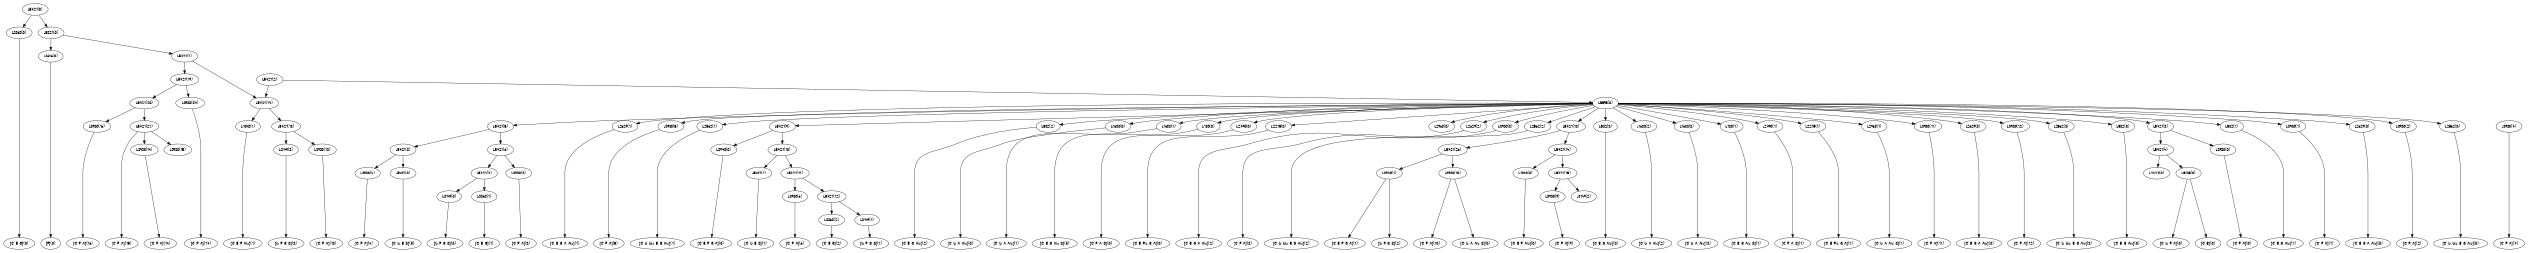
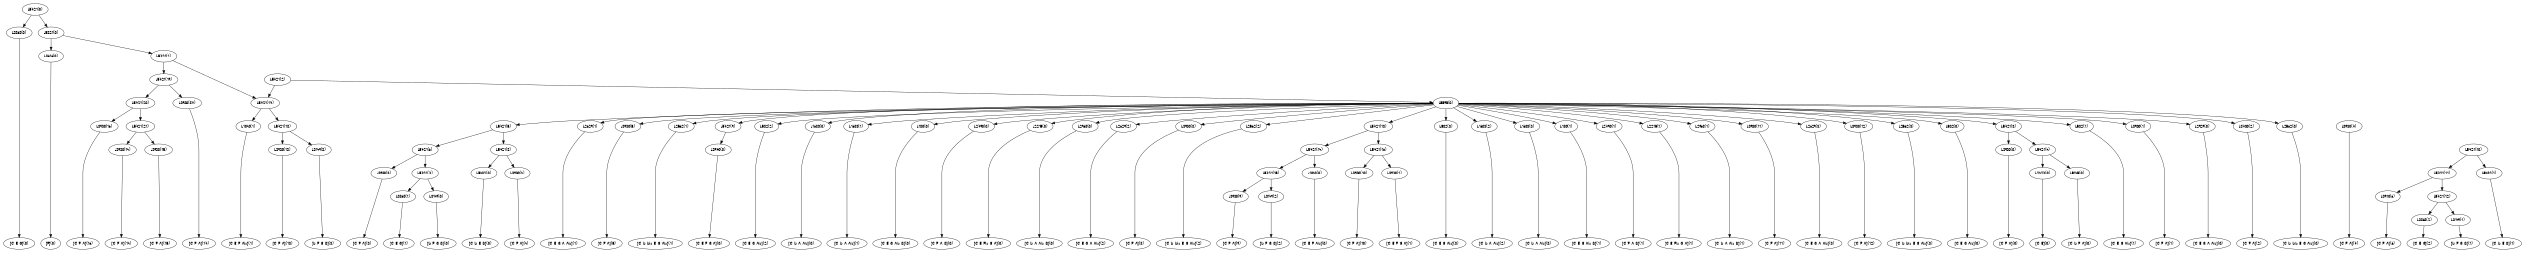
node "L2629(0)": label "L2629(0)" -> "L2929(0)"
node "L3930(2)": label "L3930(2)" -> "L3730(2)"
edge "L5721(9)" -> "L5721(10)": removed
node "L5721(26)": label "L5721(26)" -> "L5721(16)"
edge "L5721(21)" -> "[C  F  A](15)": now "L3930(15)" -> "[C  F  A](15)"
node "L3930(6)": label "L3930(6)" -> "L3910(6)"
edge "L3970(1)" -> "[D  F  G  B](2)": now "L3149(2)" -> "[D  F  G  B](2)"
edge "L3930(10)" -> "[C  D  A  Ais  B](0)": now "L2968(0)" -> "[C  D  A  Ais  B](0)"
edge "L5145(0)" -> "[C  E](0)": now "L2427(0)" -> "[C  E](0)"
